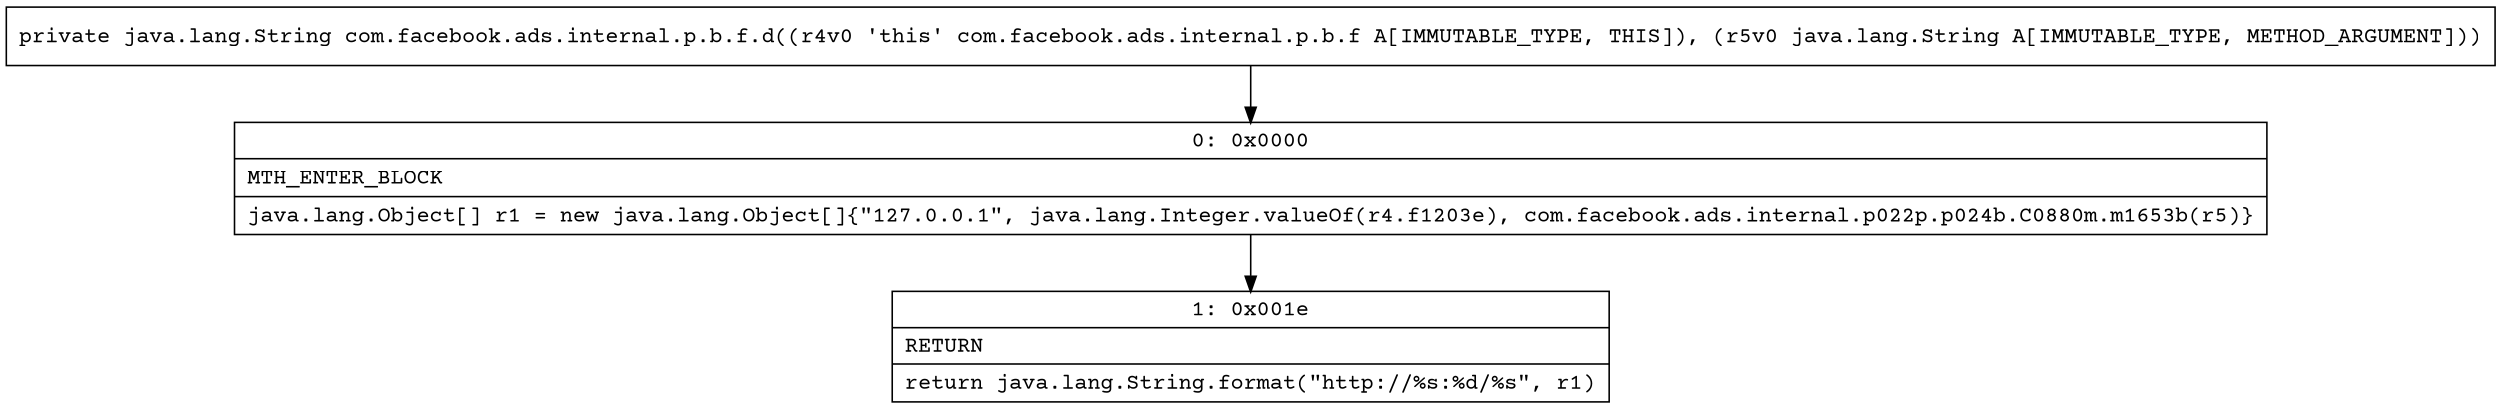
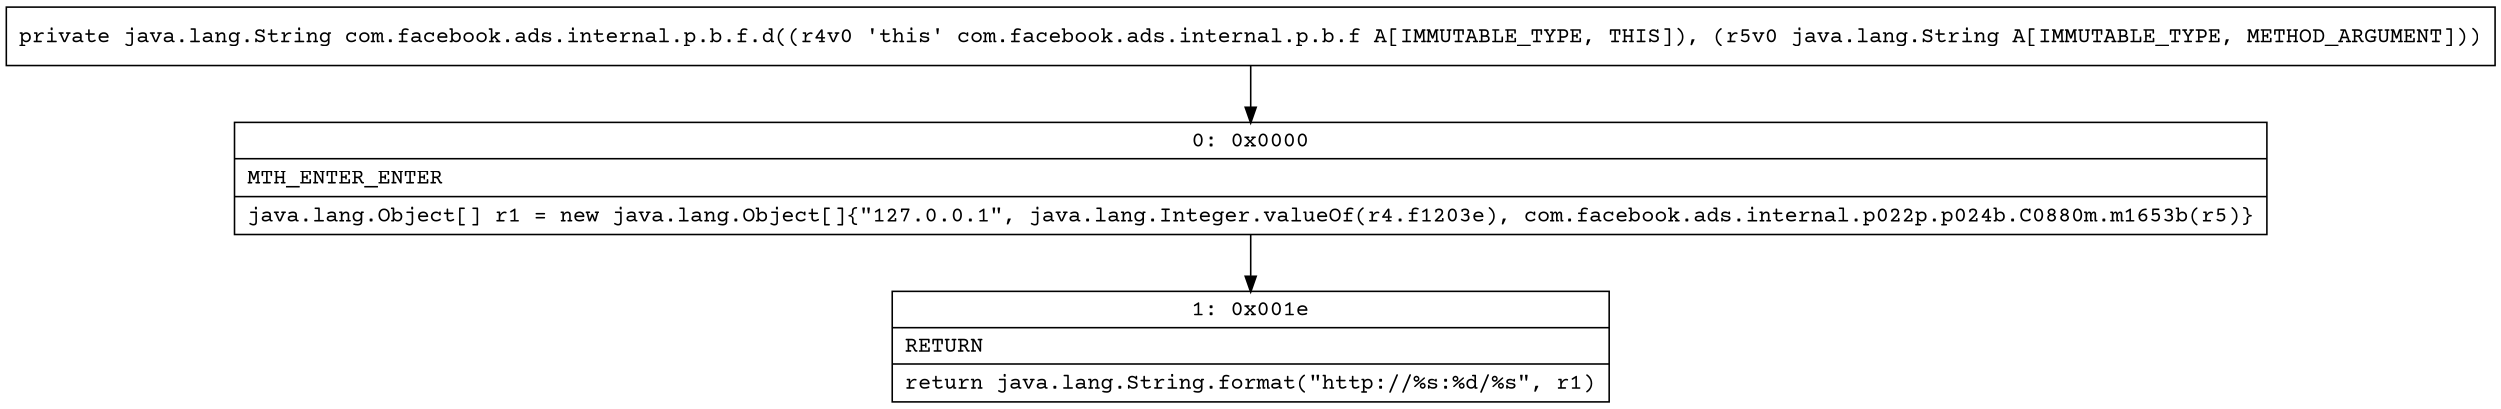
node "0: 0x0000": text "MTH_ENTER_BLOCK" -> "MTH_ENTER_ENTER"
